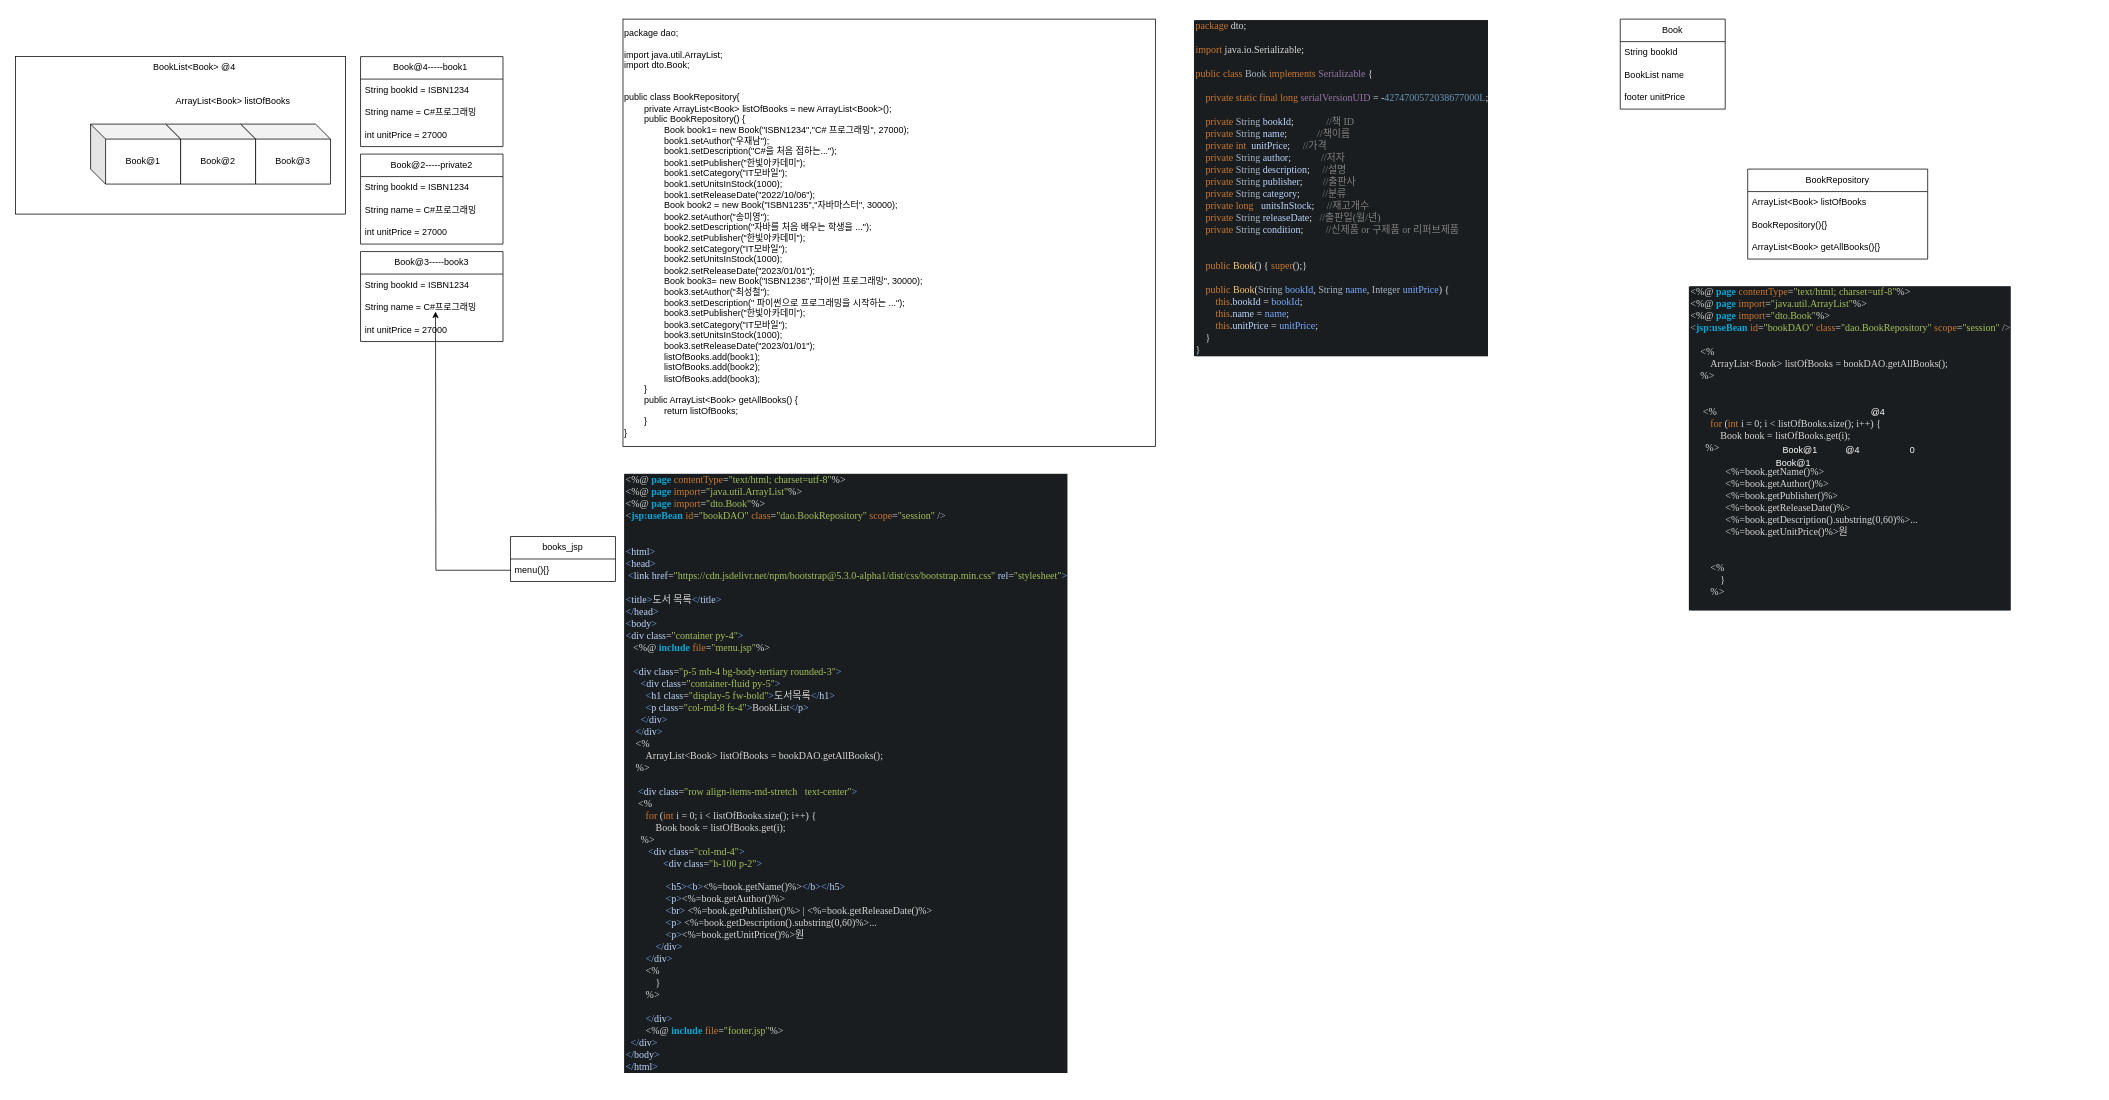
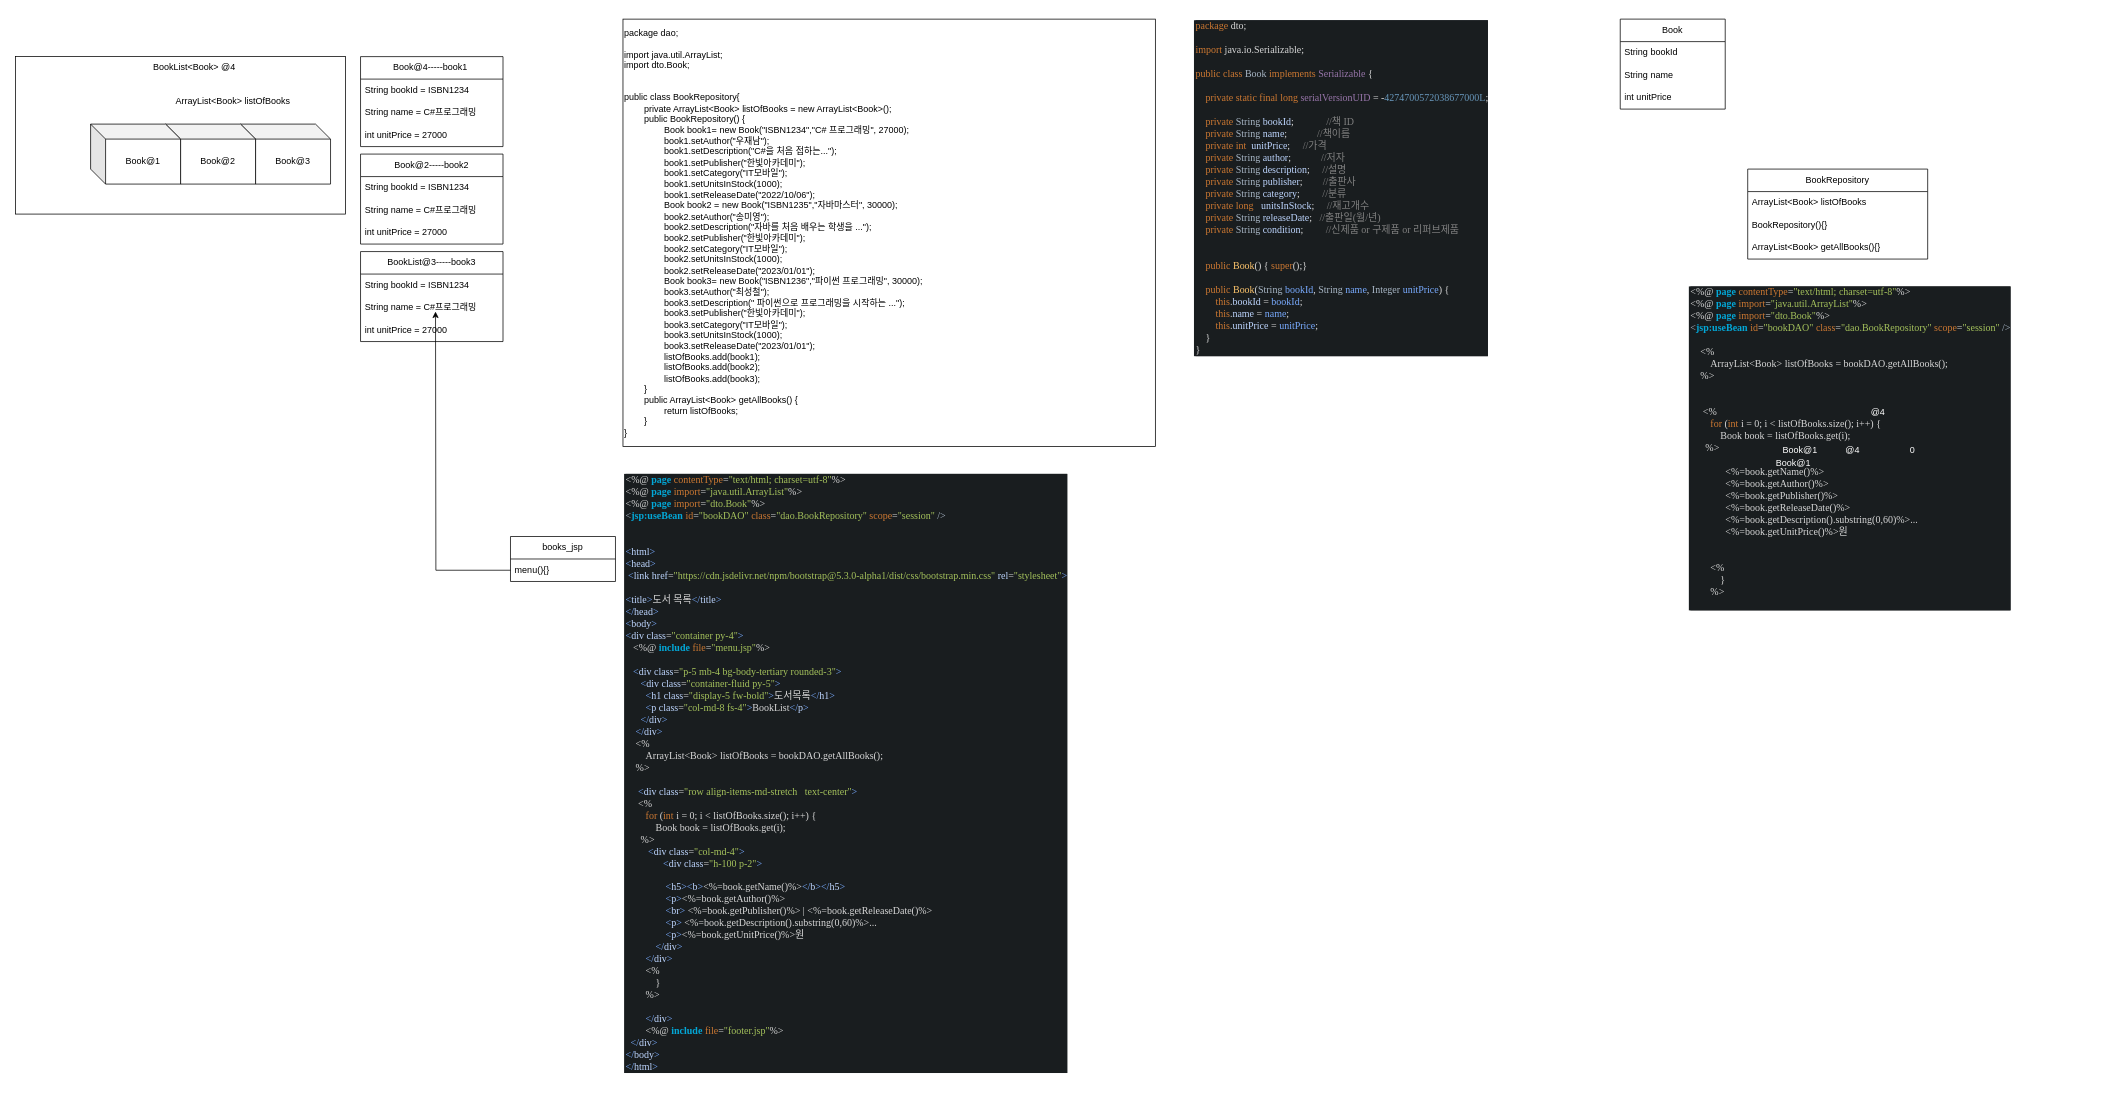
node "BookList name": label "BookList name" -> "String name"
node "footer unitPrice": label "footer unitPrice" -> "int unitPrice"
node "Book@2-----private2": label "Book@2-----private2" -> "Book@2-----book2"
node "Book@3-----book3": label "Book@3-----book3" -> "BookList@3-----book3"
